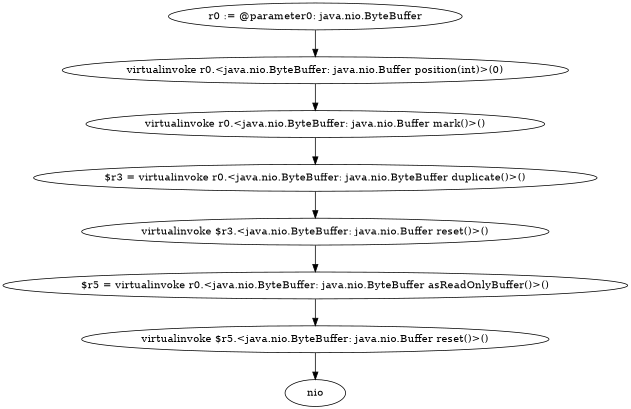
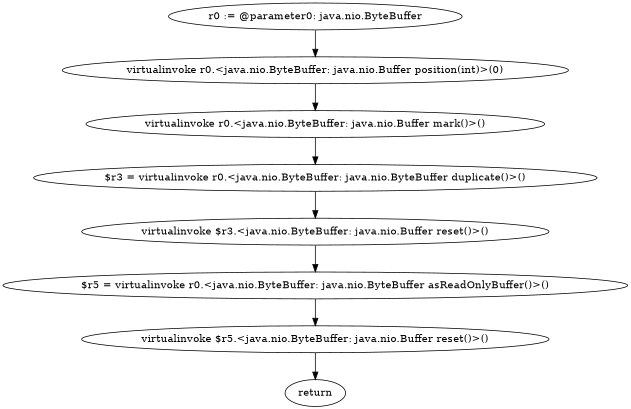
node "nio": label "nio" -> "return"
